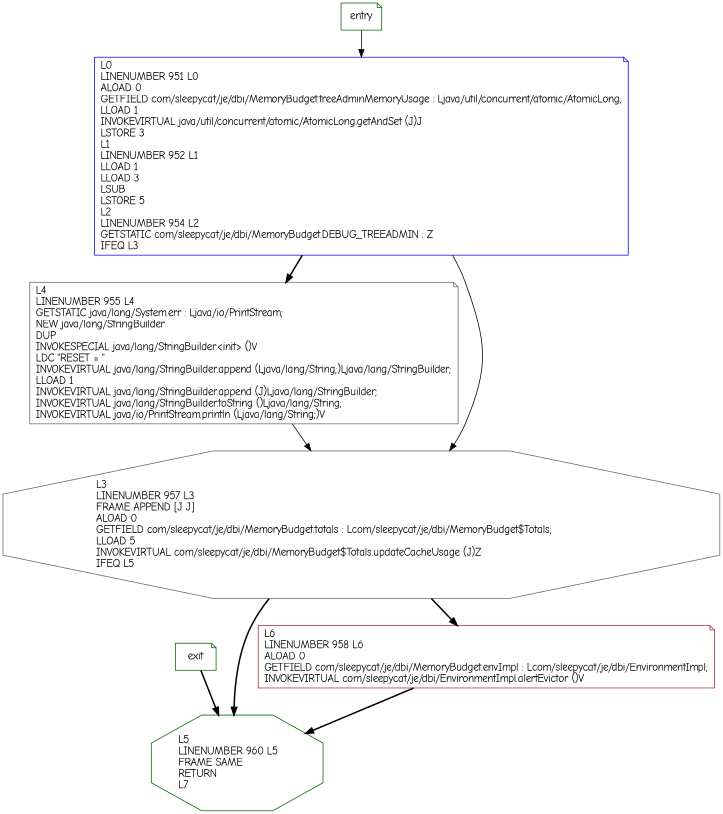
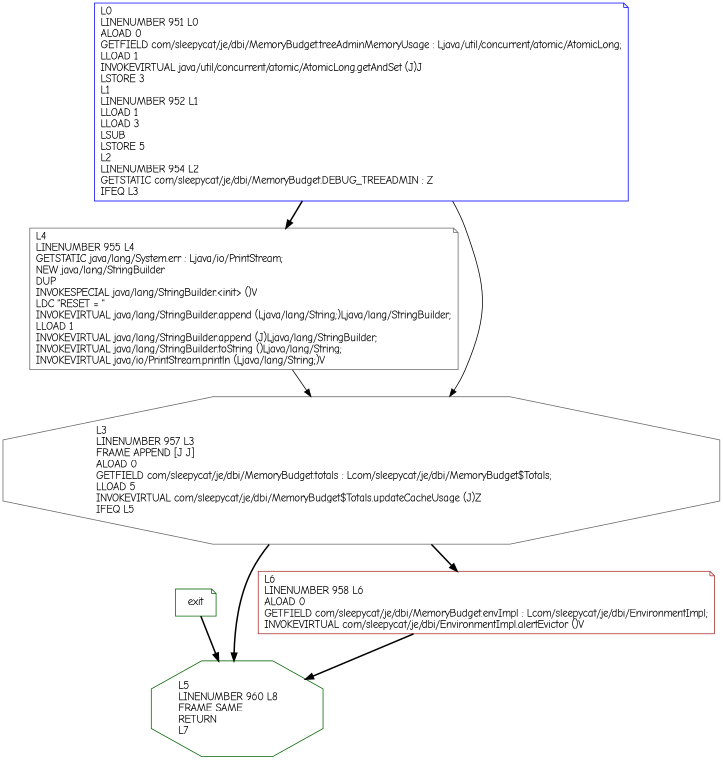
node "entry": removed
node "L5 LINENUMBER 960 L5 FRAME SAME RETURN L7": label "L5 LINENUMBER 960 L5 FRAME SAME RETURN L7" -> "L5 LINENUMBER 960 L8 FRAME SAME RETURN L7"
